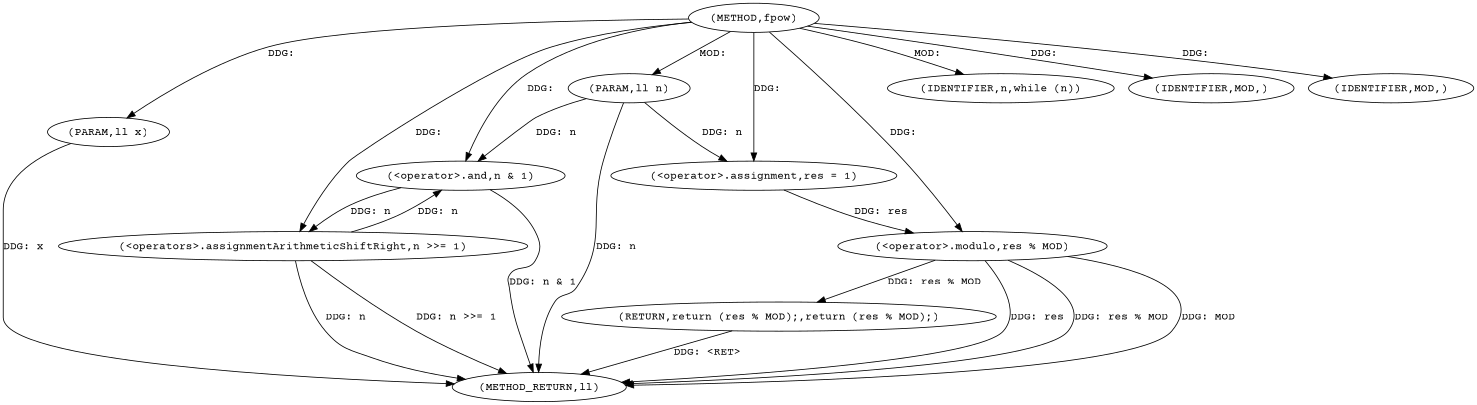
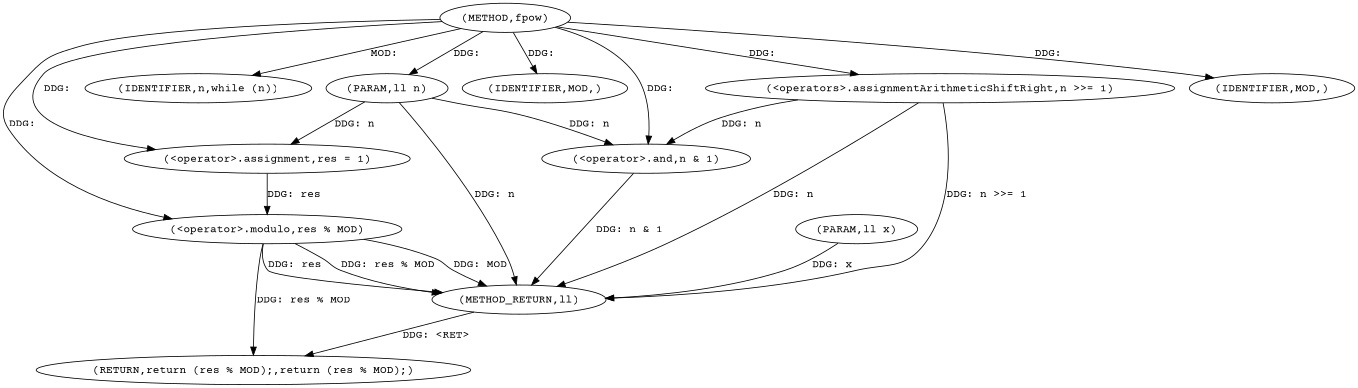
edge "(METHOD,fpow)" -> "(PARAM,ll x)": removed, label "DDG:"
edge "(METHOD,fpow)" -> "(PARAM,ll n)": label "MOD: " -> "DDG: "
edge "(<operator>.and,n & 1)" -> "(<operators>.assignmentArithmeticShiftRight,n >>= 1)": removed, label "DDG: n"
edge "(RETURN,return (res % MOD);,return (res % MOD);)" -> "(METHOD_RETURN,ll)": reversed
